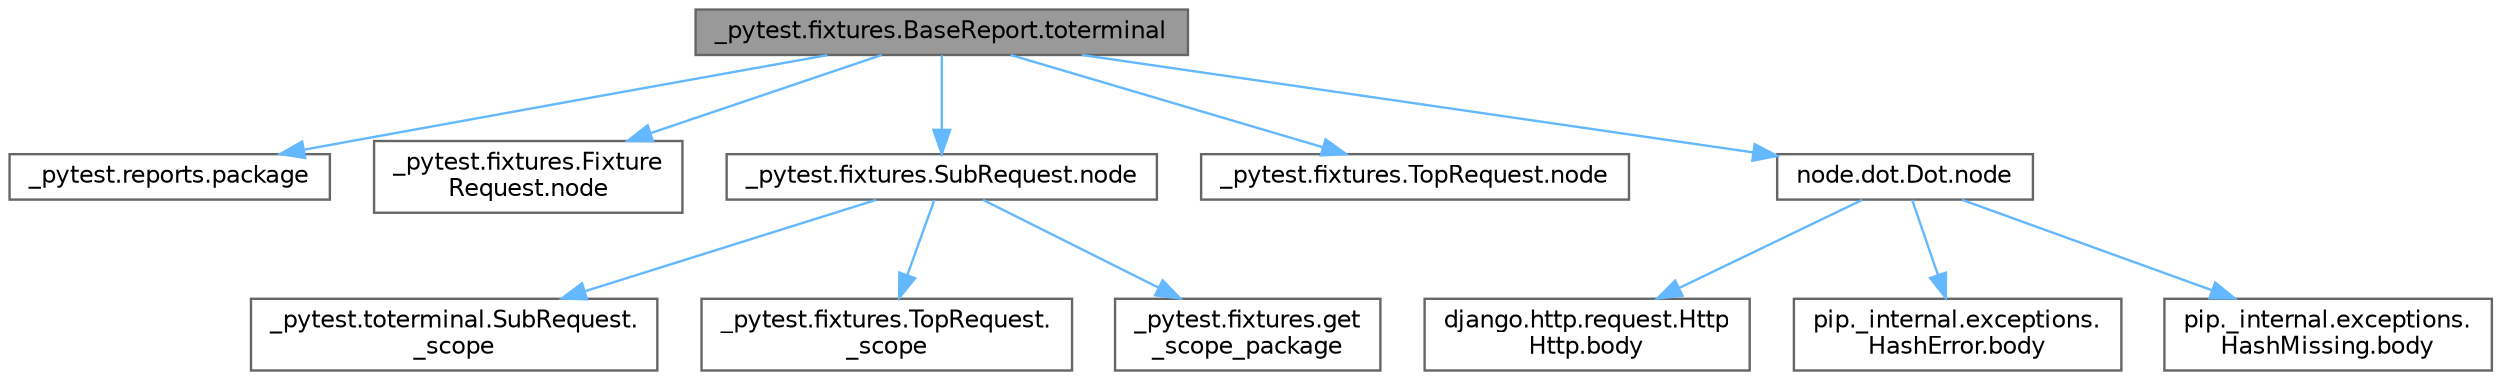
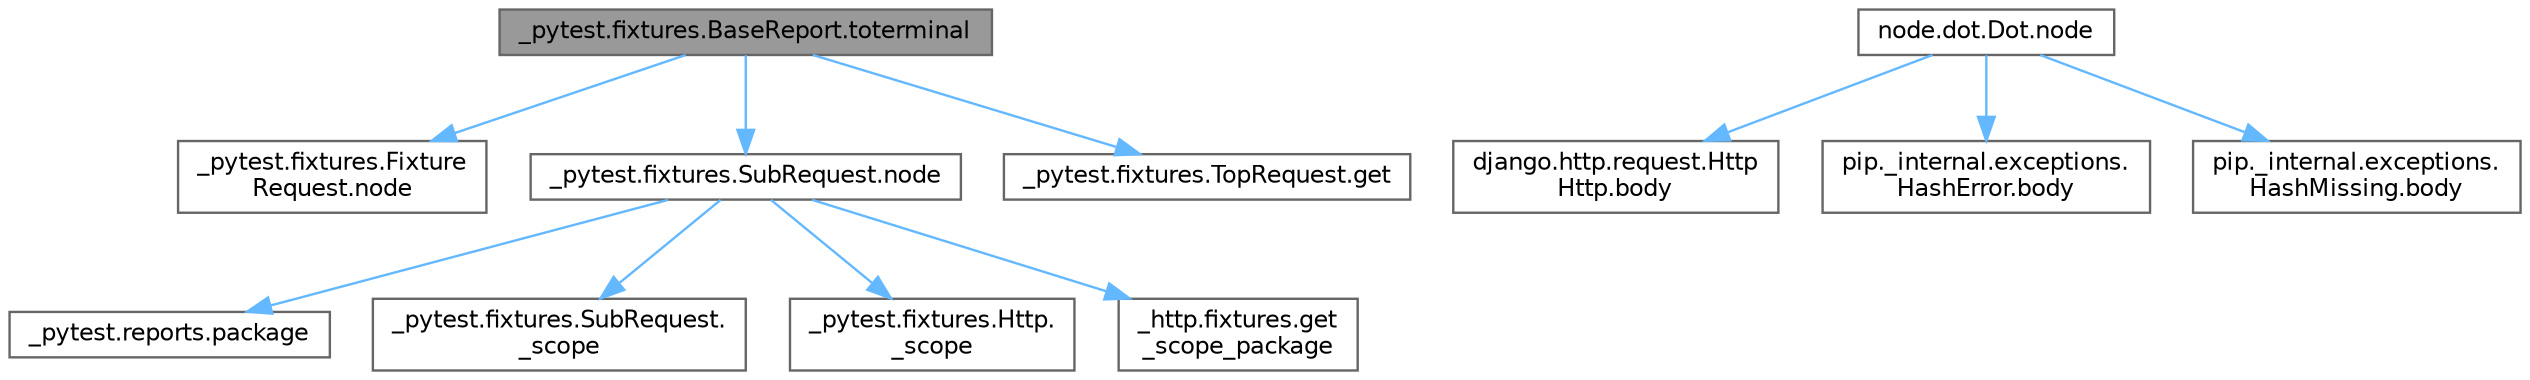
edge "_pytest.fixtures.BaseReport.toterminal" -> "_pytest.reports.package": now "_pytest.fixtures.SubRequest.node" -> "_pytest.reports.package"
edge "_pytest.fixtures.BaseReport.toterminal" -> "node.dot.Dot.node": removed
node "_pytest.fixtures.TopRequest.node": label "_pytest.fixtures.TopRequest.node" -> "_pytest.fixtures.TopRequest.get"
node "_pytest.toterminal.SubRequest. _scope": label "_pytest.toterminal.SubRequest. _scope" -> "_pytest.fixtures.SubRequest. _scope"
node "_pytest.fixtures.TopRequest. _scope": label "_pytest.fixtures.TopRequest. _scope" -> "_pytest.fixtures.Http. _scope"
node "_pytest.fixtures.get _scope_package": label "_pytest.fixtures.get _scope_package" -> "_http.fixtures.get _scope_package"
